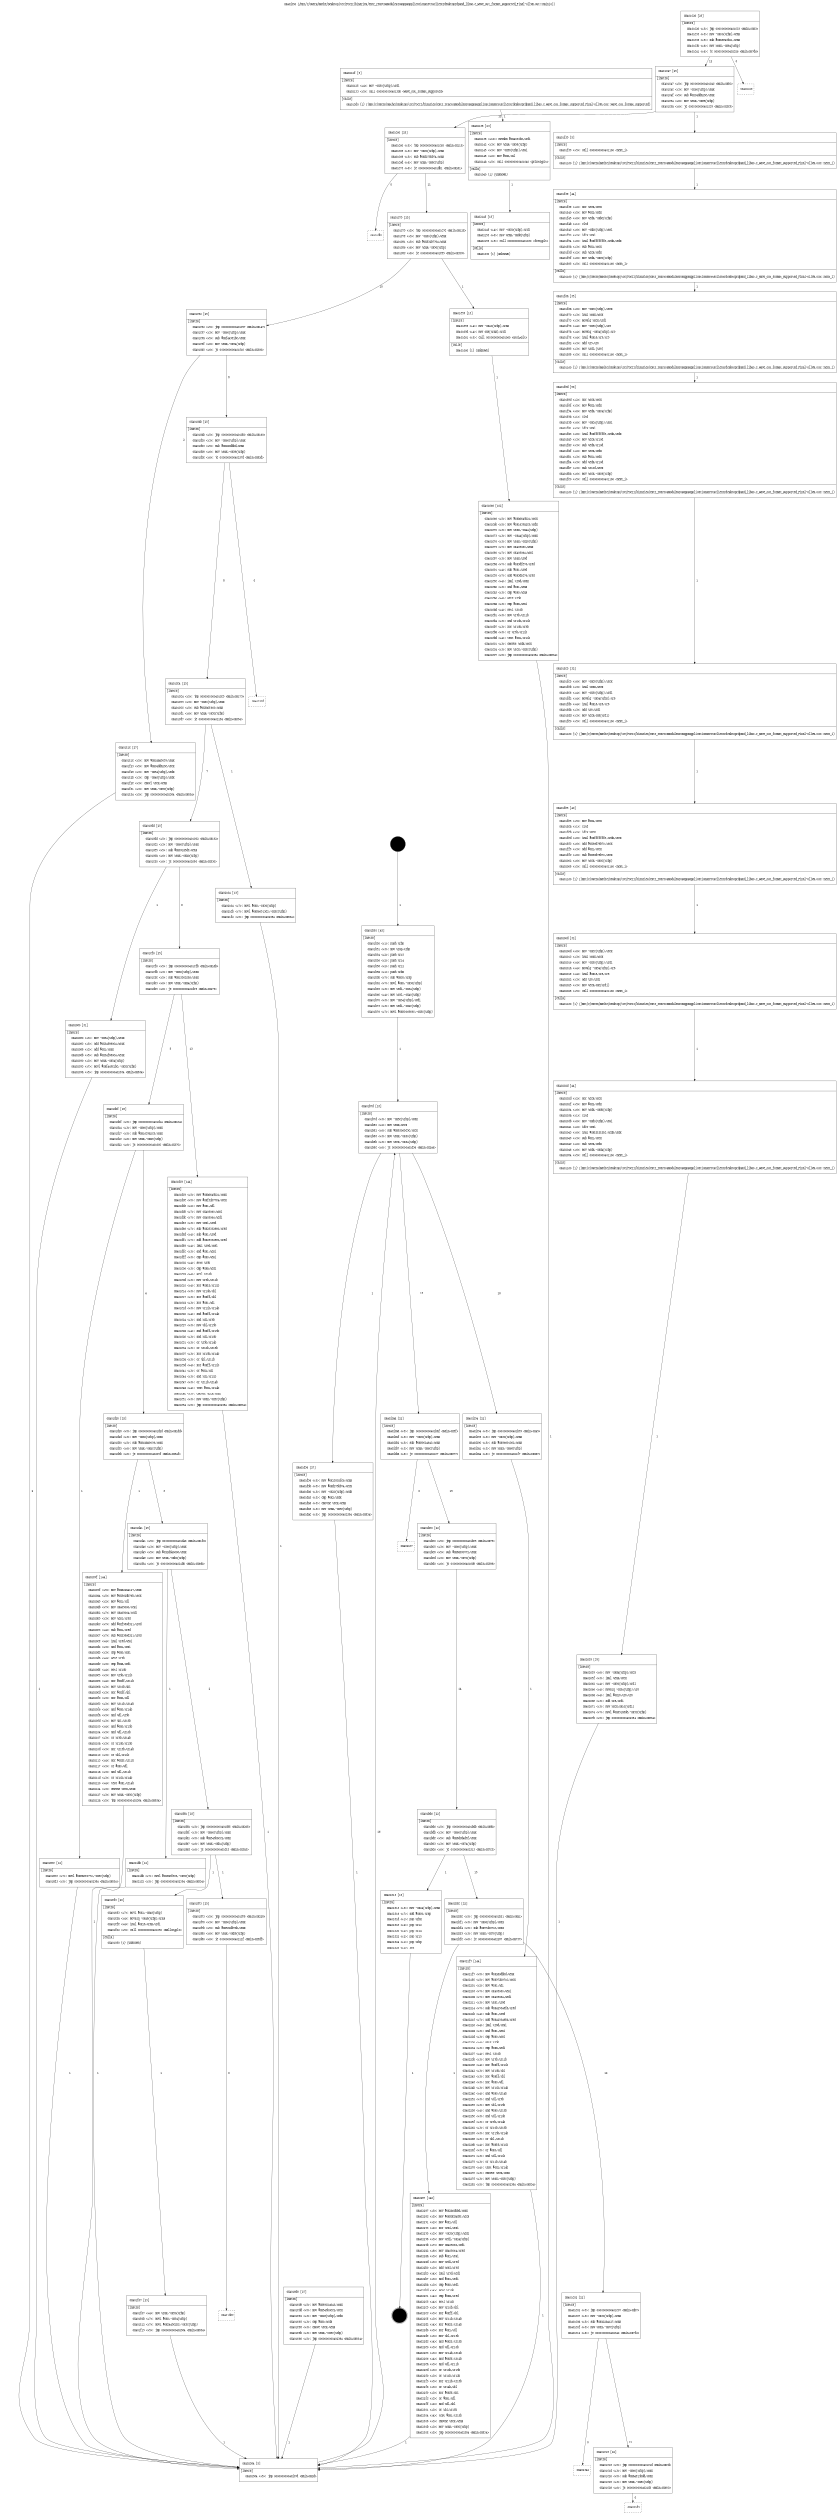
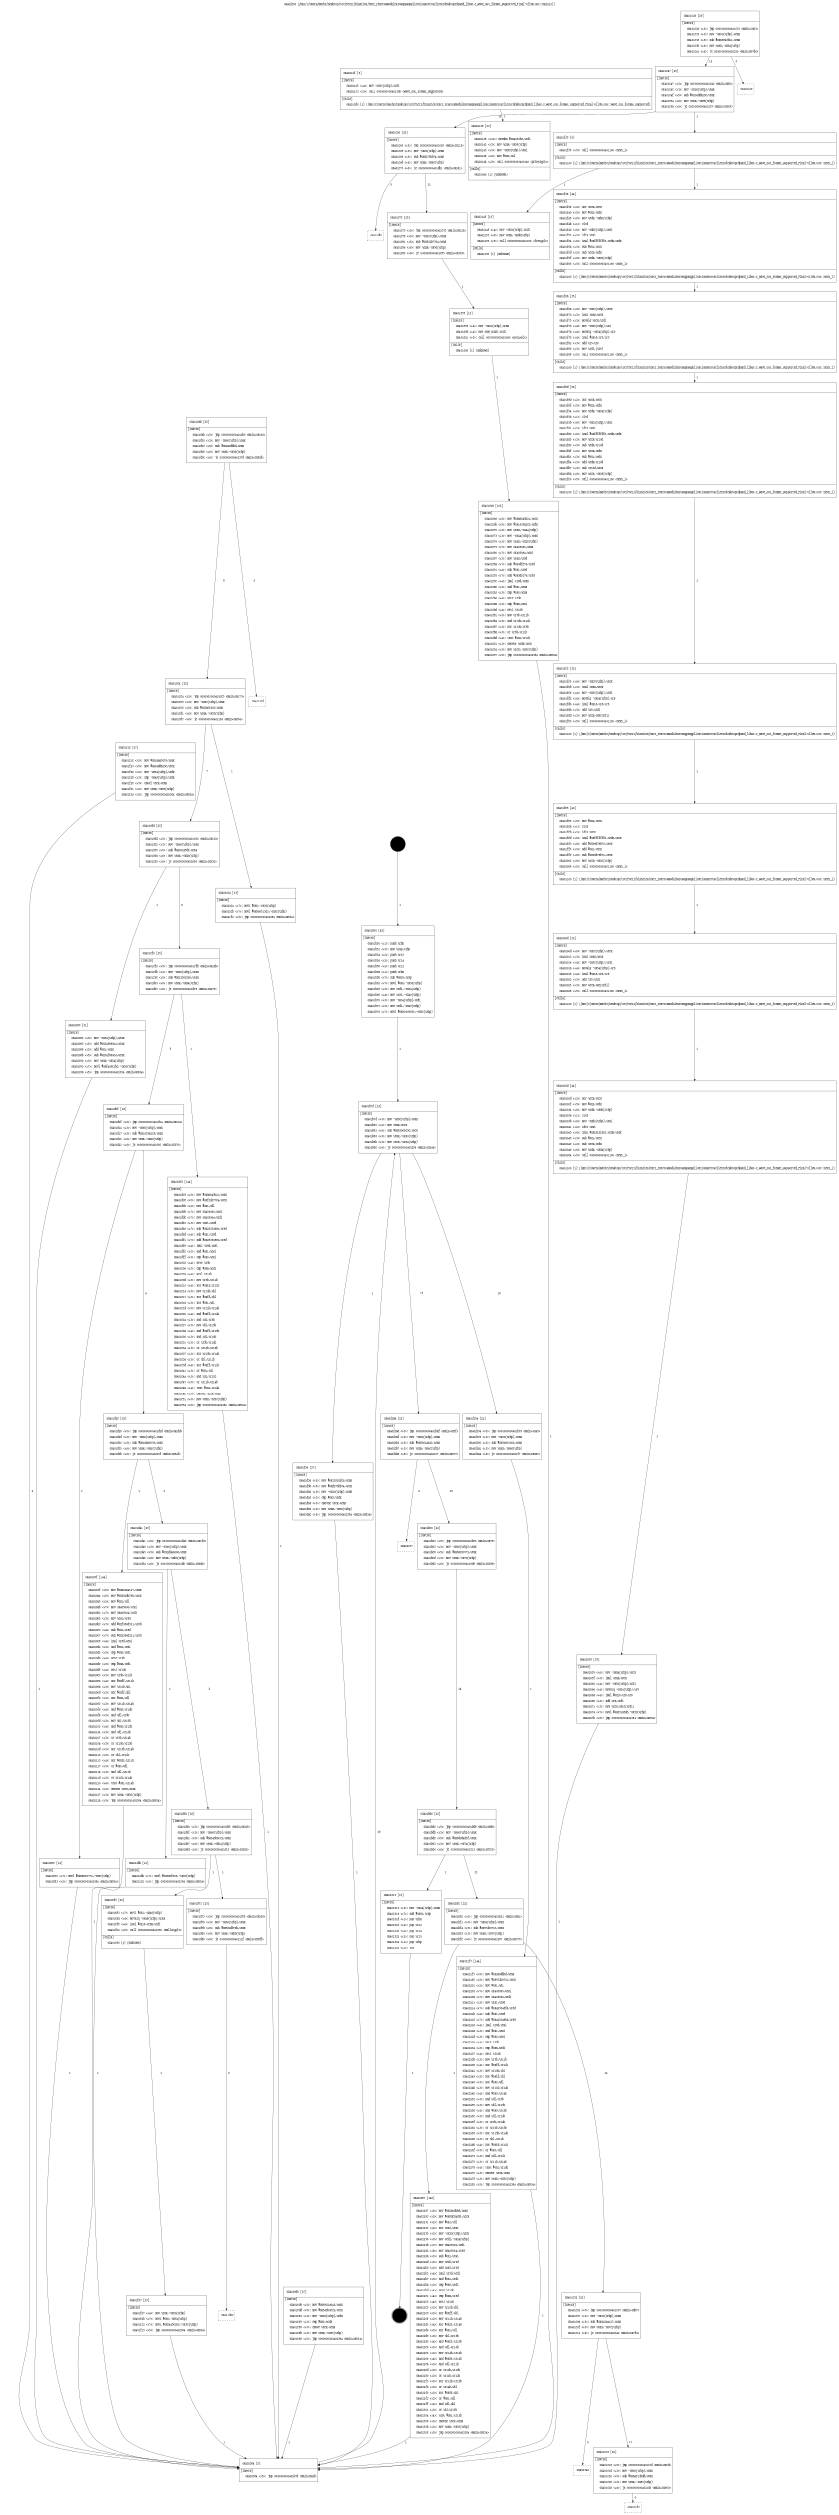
edge "0x402138 [23]" -> "0x40214f [15]": now "0x401f39 [5]" -> "0x40214f [15]"
node "0x401c92 [25]": removed
edge "0x401cf6 [25]" -> "0x401dc9 [144]": label " 13" -> " 1"
